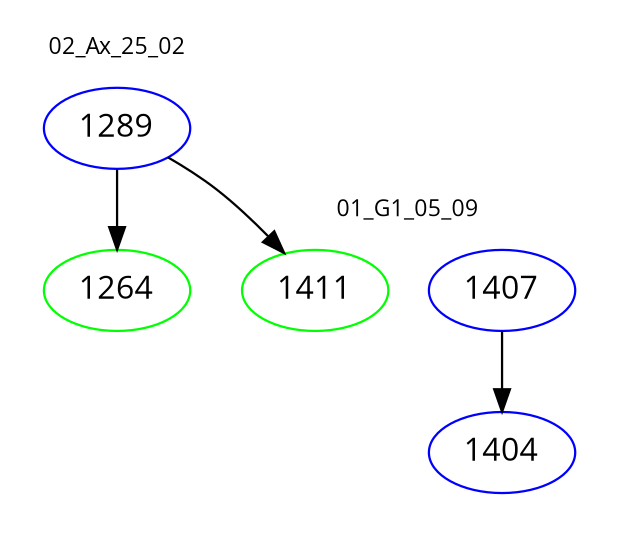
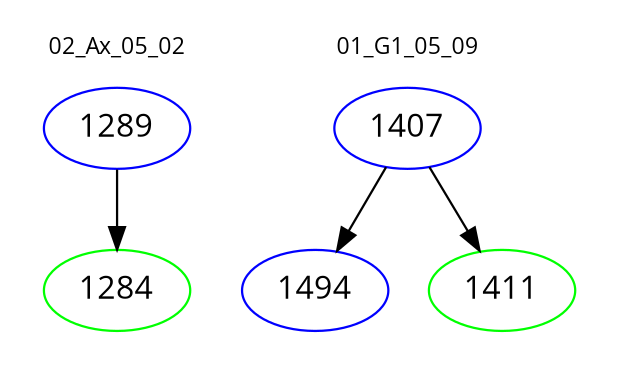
cluster "02_Ax_25_02": label "02_Ax_25_02" -> "02_Ax_05_02"
edge "1289" -> "1411": now "1407" -> "1411"
node "1264": label "1264" -> "1284"
node "1404": label "1404" -> "1494"
